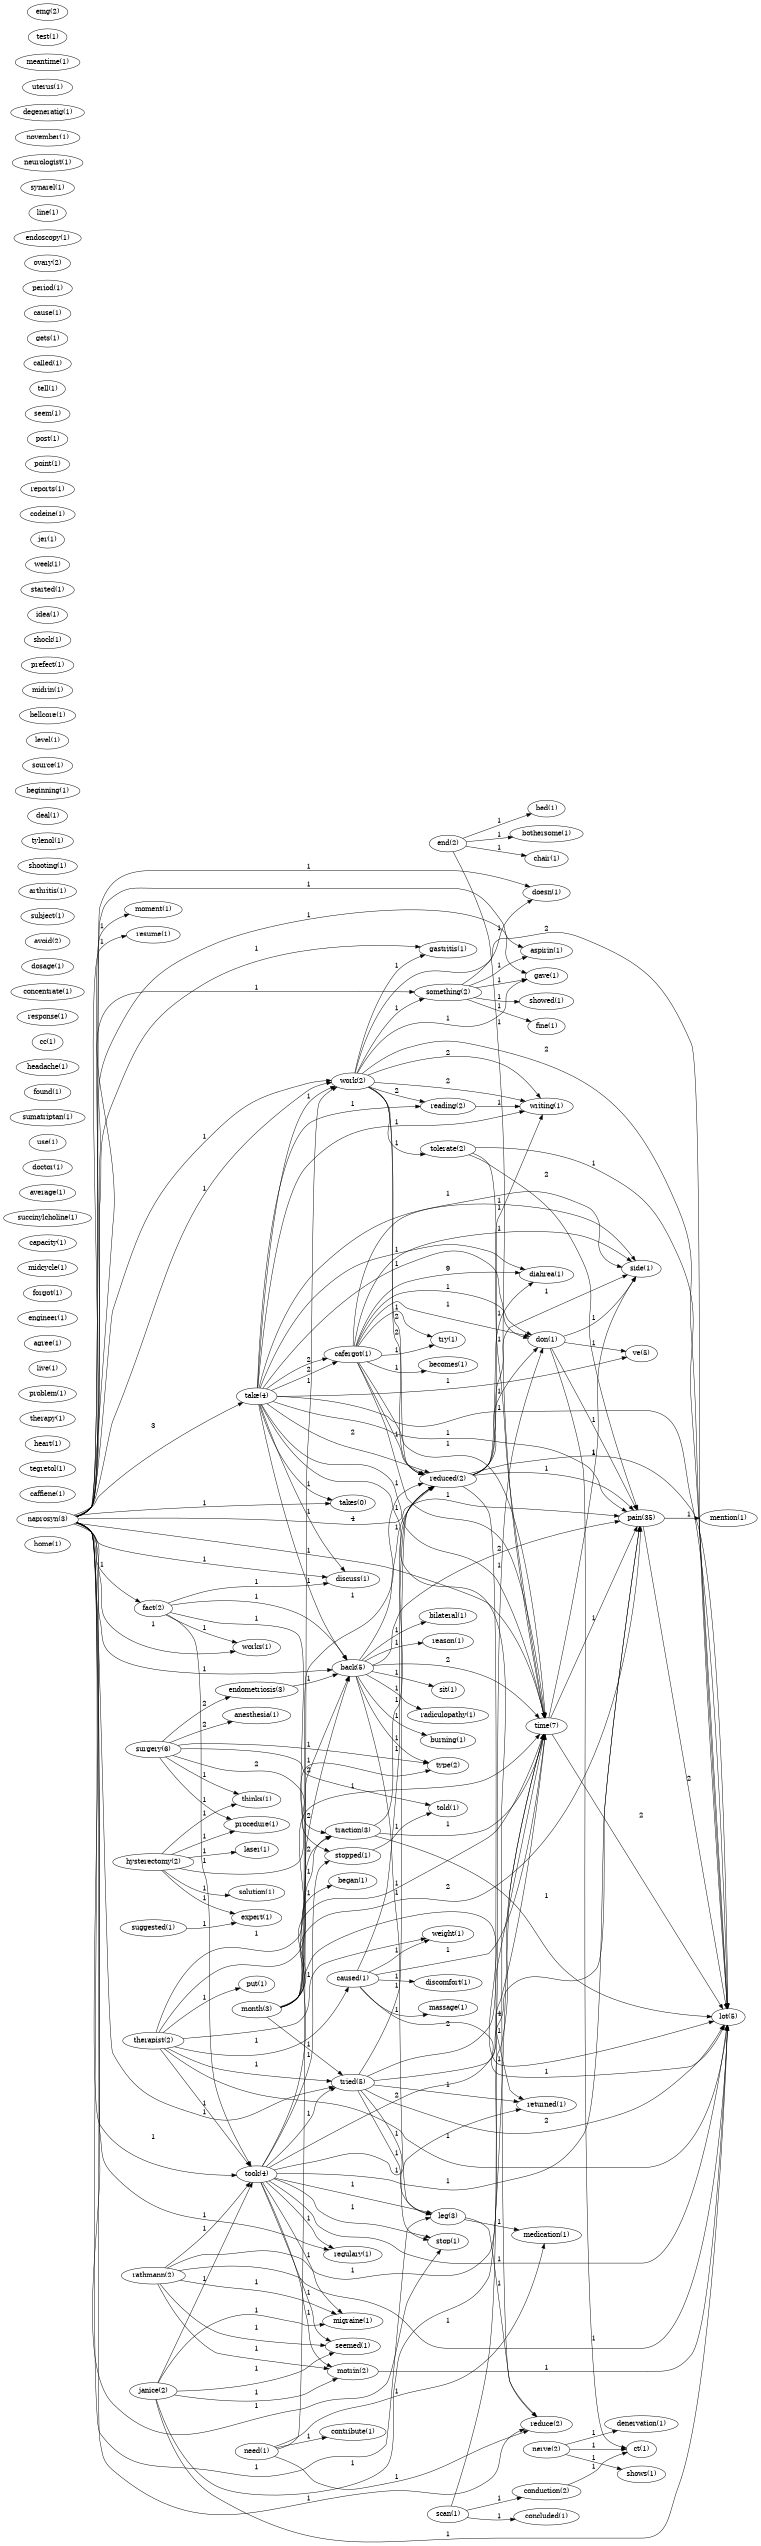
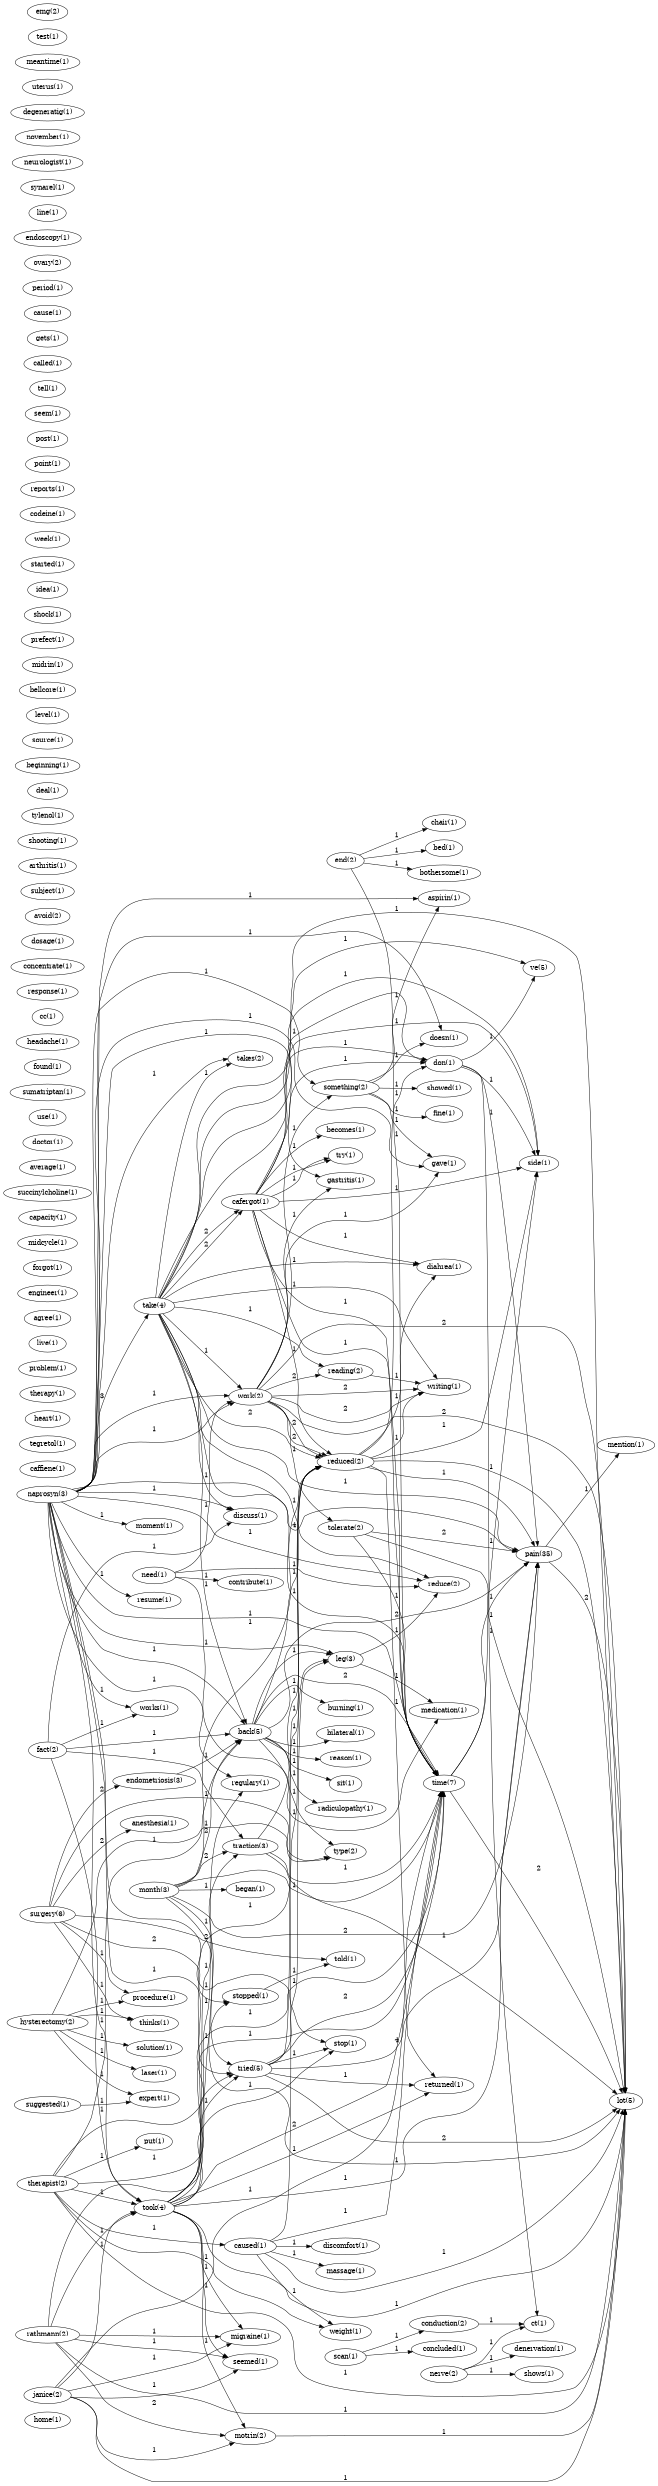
node "jer(1)": removed
edge "cafergot(1)" -> "diahrea(1)": label "9" -> "1"
node "takes(0)": label "takes(0)" -> "takes(2)"
edge "naprosyn(3)" -> "fact(2)": removed, label "1"
edge "scan(1)" -> "don(1)": removed, label "1"
edge "rathmann(2)" -> "motrin(2)": label "1" -> "2"
